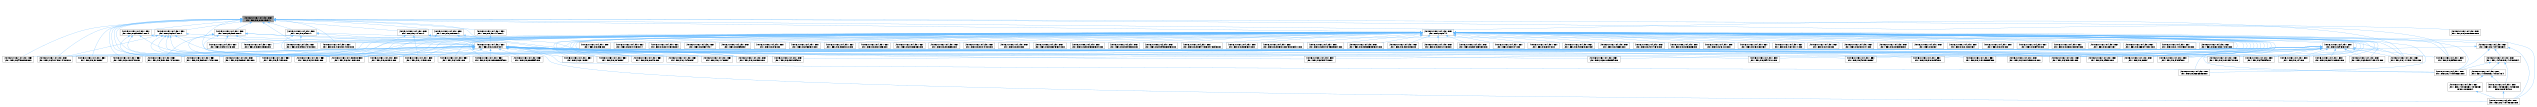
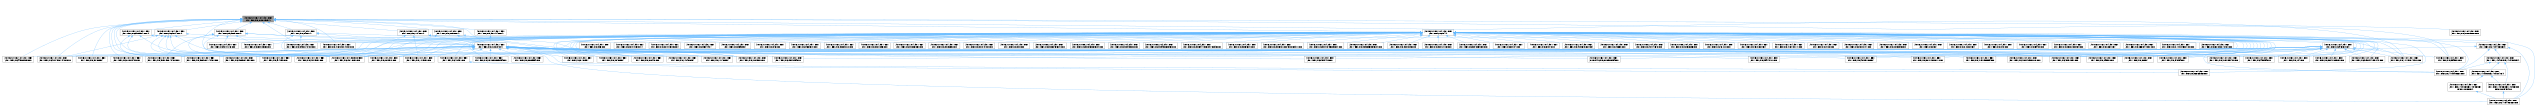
edge "/home/runner/work/doxygen /doxygen/src/tagreader.cpp" -> "/home/runner/work/doxygen /doxygen/src/filename.h": now "/home/runner/work/doxygen /doxygen/src/tagreader.cpp" -> "/home/runner/work/doxygen /doxygen/src/index.cpp"
node "/home/runner/work/doxygen /doxygen/src/conceptdef.cpp": label "/home/runner/work/doxygen /doxygen/src/conceptdef.cpp" -> "/home/runner/work/doxygen /outputlist/src/conceptdef.cpp"
node "/home/runner/work/doxygen /doxygen/src/groupdef.cpp": label "/home/runner/work/doxygen /doxygen/src/groupdef.cpp" -> "/home/runner/work/doxygen /doxygen/src/commentcnv.cpp"
